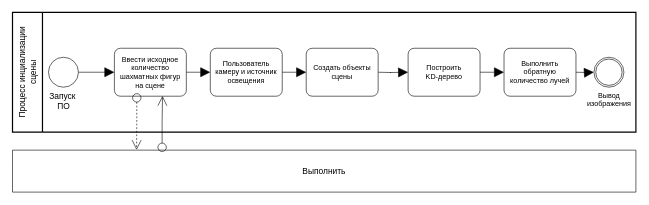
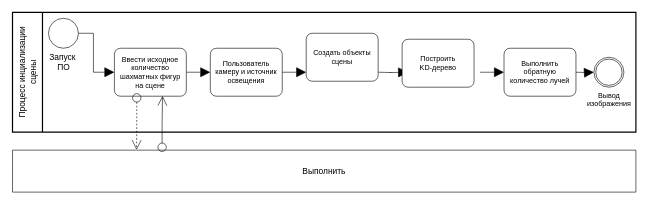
node "Запуск ПО": moved (63, 72) -> (63, 33)
node "Создать объектысцены": moved (342, 72) -> (342, 57)
node "ПостроитьKD-дерево": moved (444, 72) -> (438, 63)
